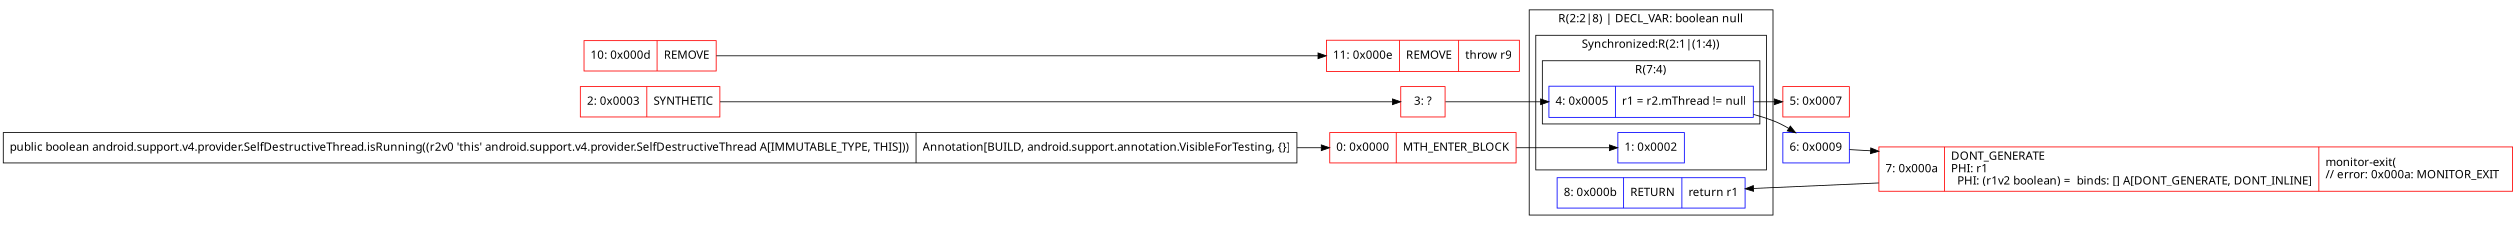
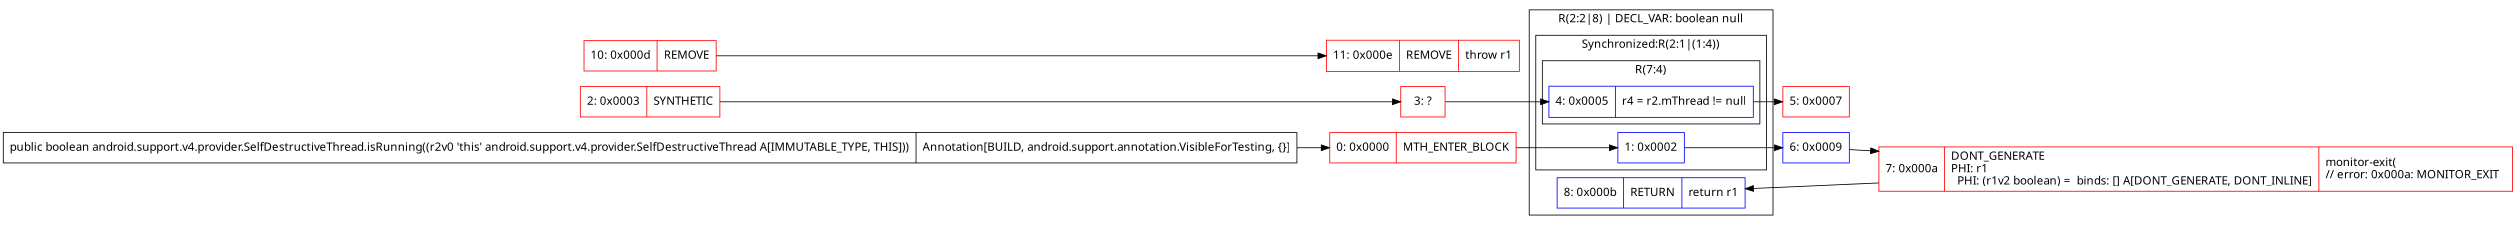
node "11: 0x000e": text "throw r9" -> "throw r1"
node "4: 0x0005": text "r1 = r2.mThread != null" -> "r4 = r2.mThread != null"
edge "4: 0x0005" -> "6: 0x0009": now "1: 0x0002" -> "6: 0x0009"
